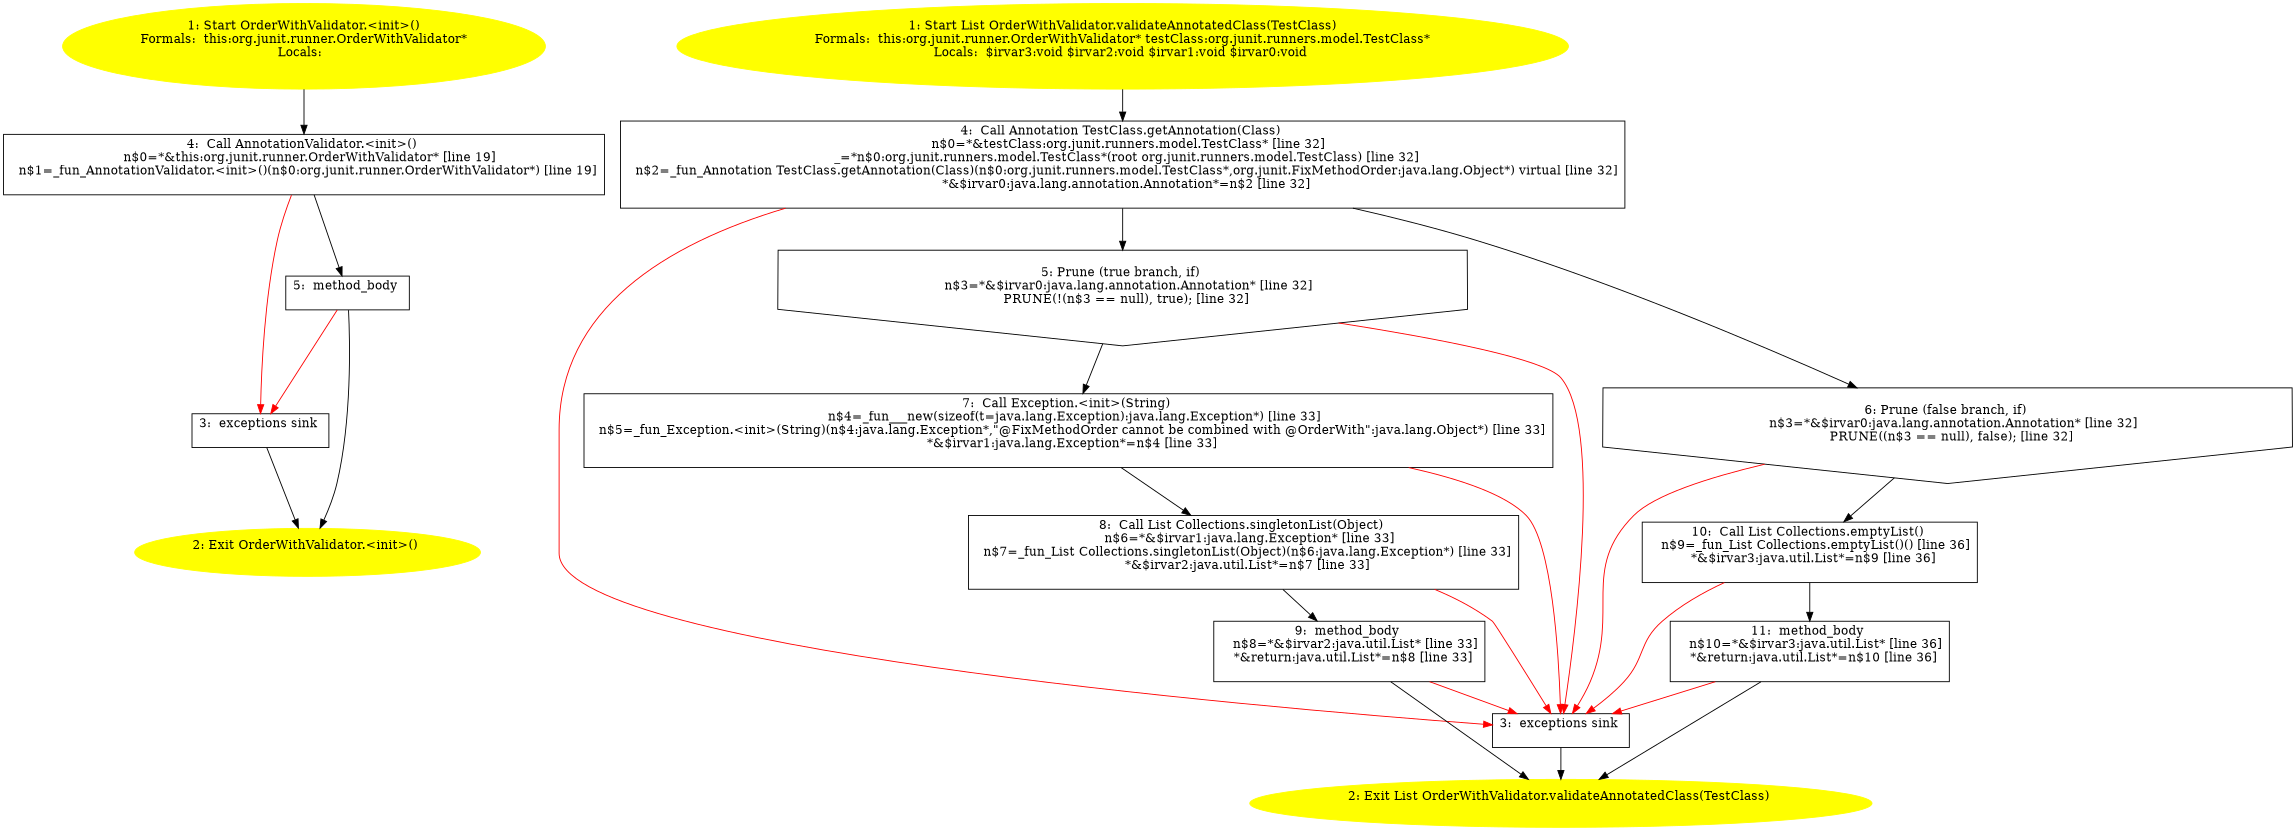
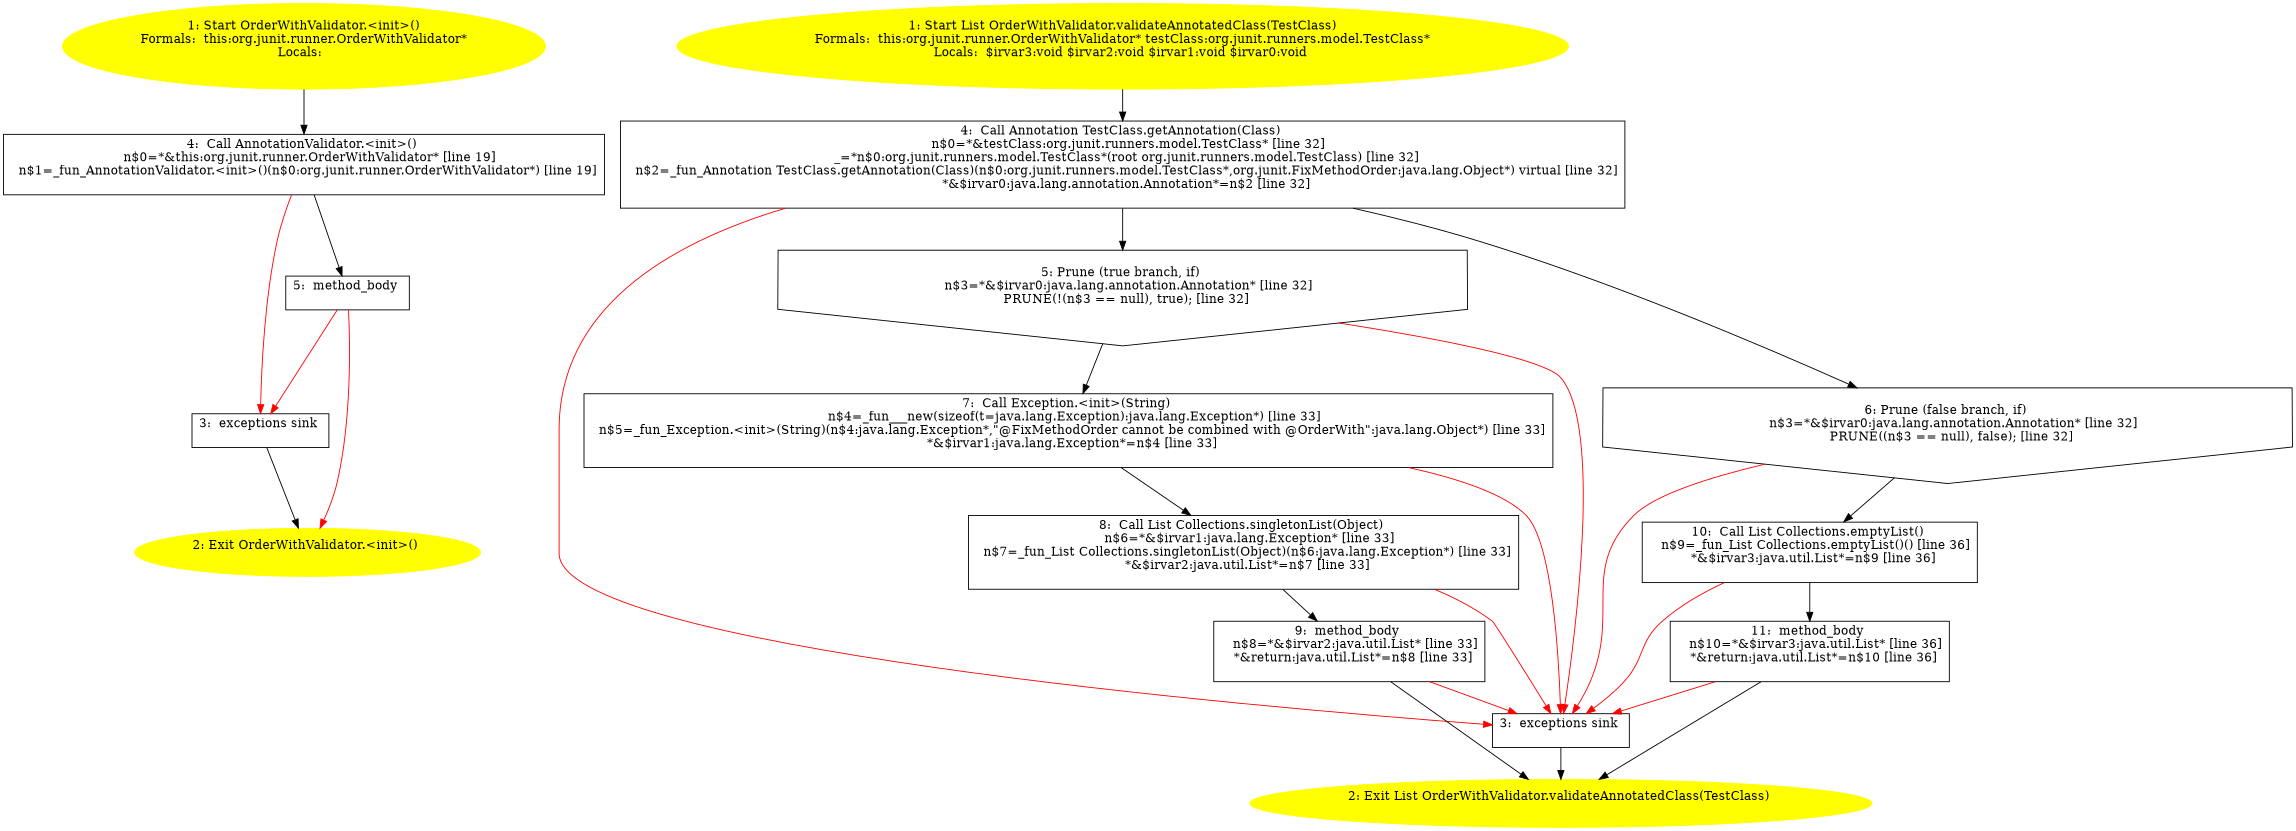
edge "5:  method_body" -> "2: Exit OrderWithValidator.<init>()": color black -> red
